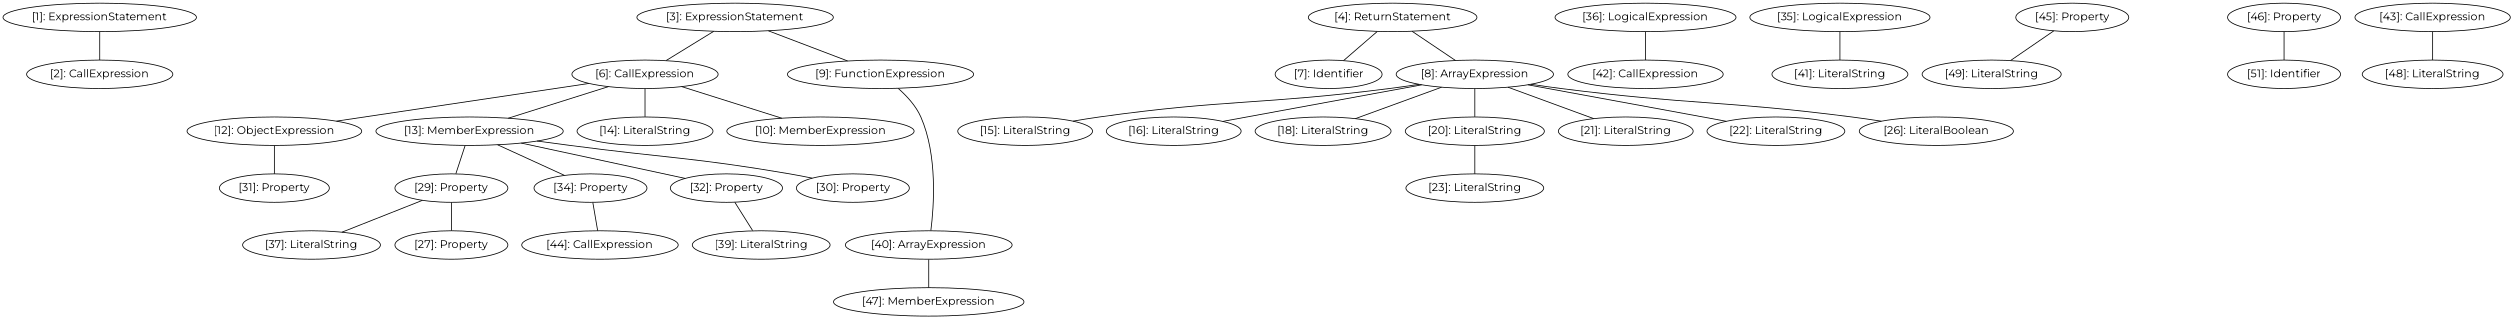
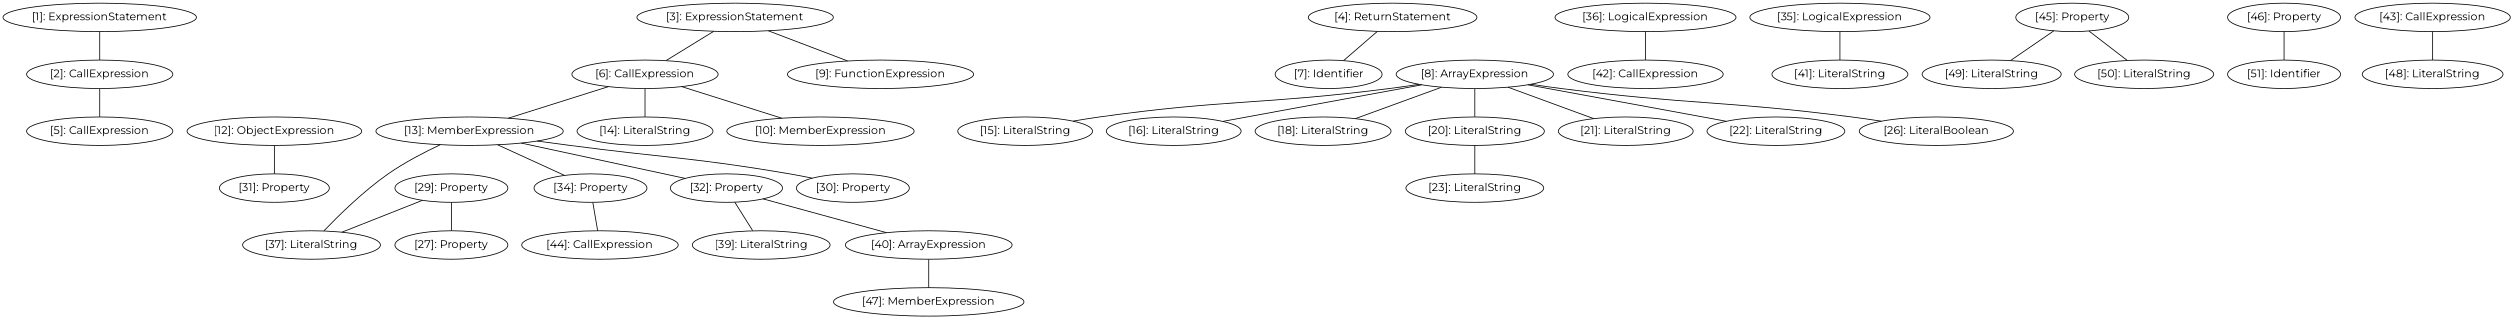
edge "[4]: ReturnStatement" -- "[8]: ArrayExpression": removed
node "[50]: LiteralString": added
edge "[6]: CallExpression" -- "[12]: ObjectExpression": removed
node "[5]: CallExpression": added
edge "[9]: FunctionExpression" -- "[40]: ArrayExpression": now "[32]: Property" -- "[40]: ArrayExpression"
edge "[13]: MemberExpression" -- "[29]: Property": now "[13]: MemberExpression" -- "[37]: LiteralString"
